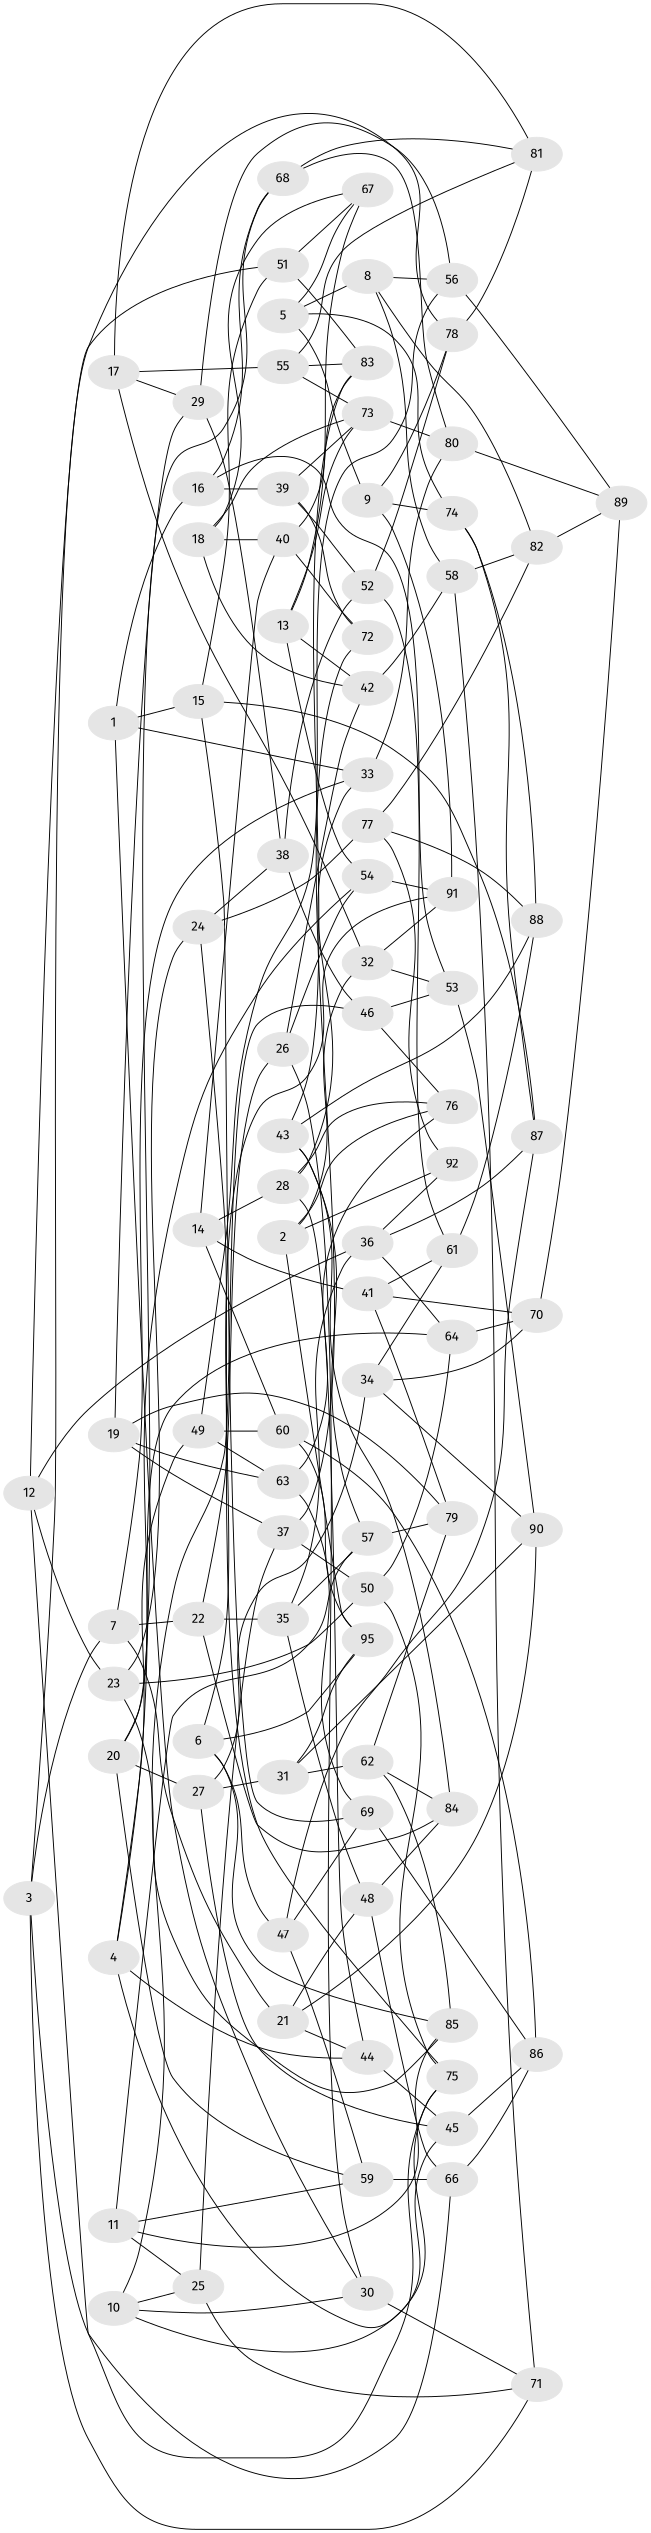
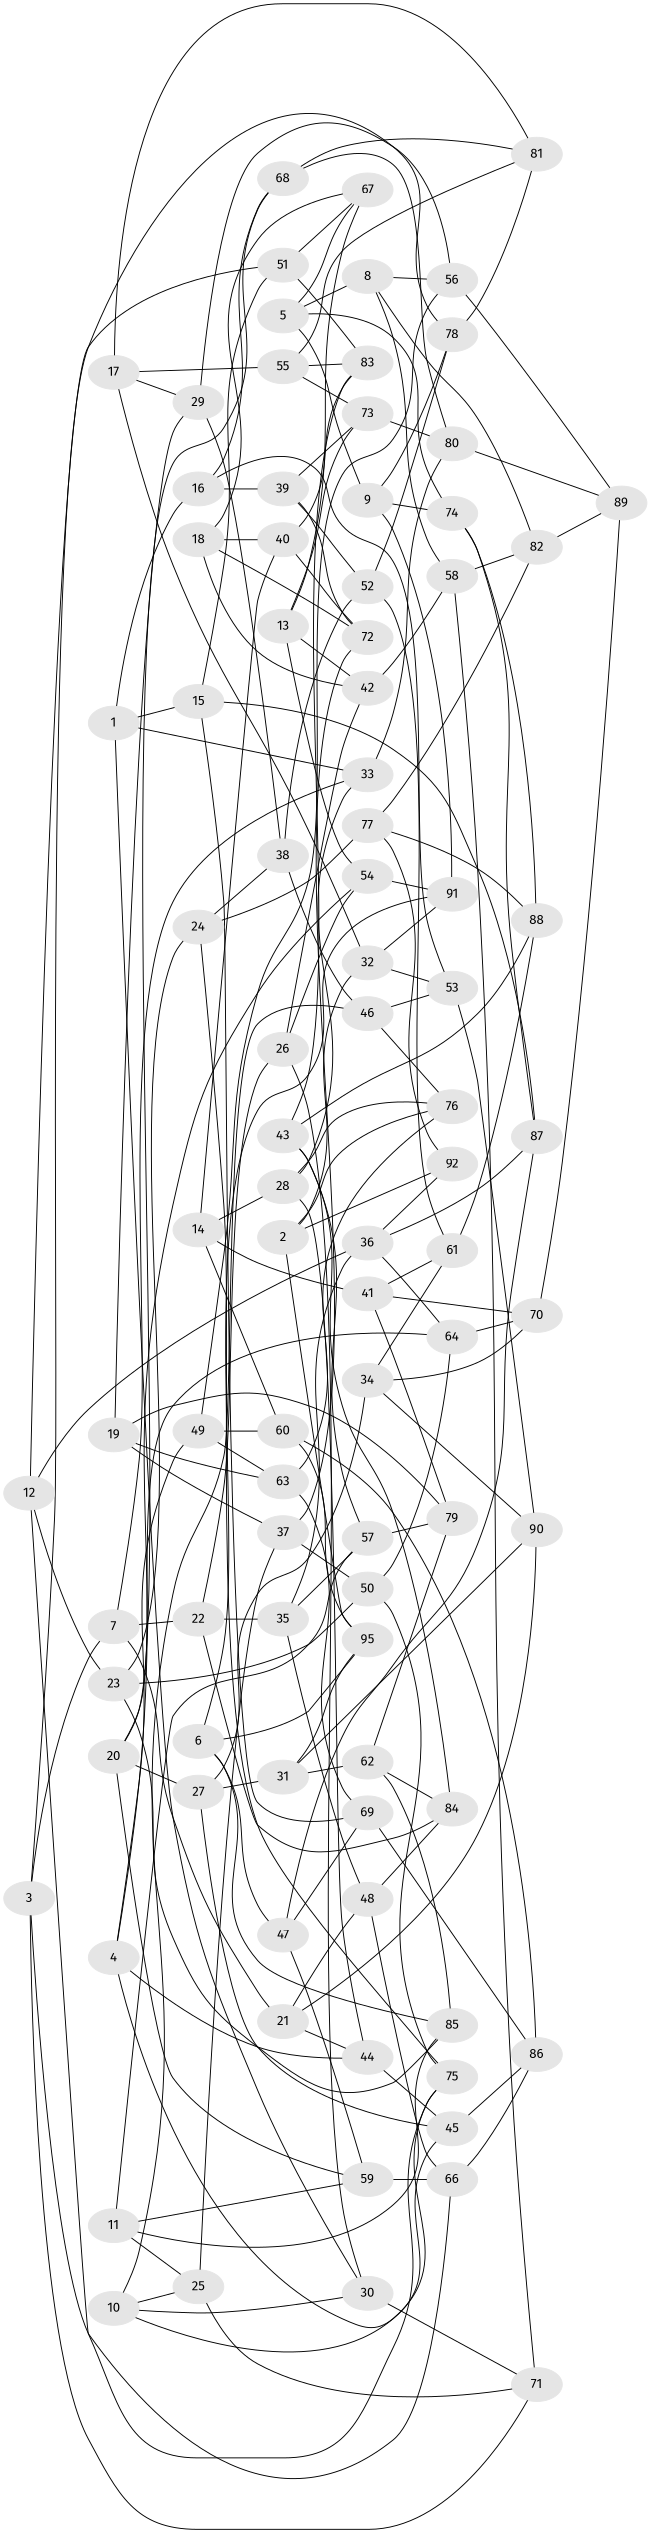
edge "73" -- "18": now "72" -- "18"
